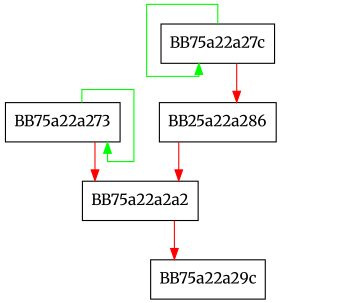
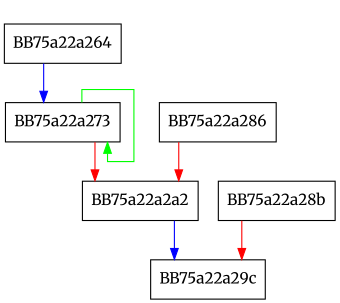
node "BB75a22a264": added
node "BB75a22a27c": removed
node "BB25a22a286": label "BB25a22a286" -> "BB75a22a286"
node "BB75a22a28b": added
edge "BB75a22a2a2" -> "BB75a22a29c": color red -> blue
